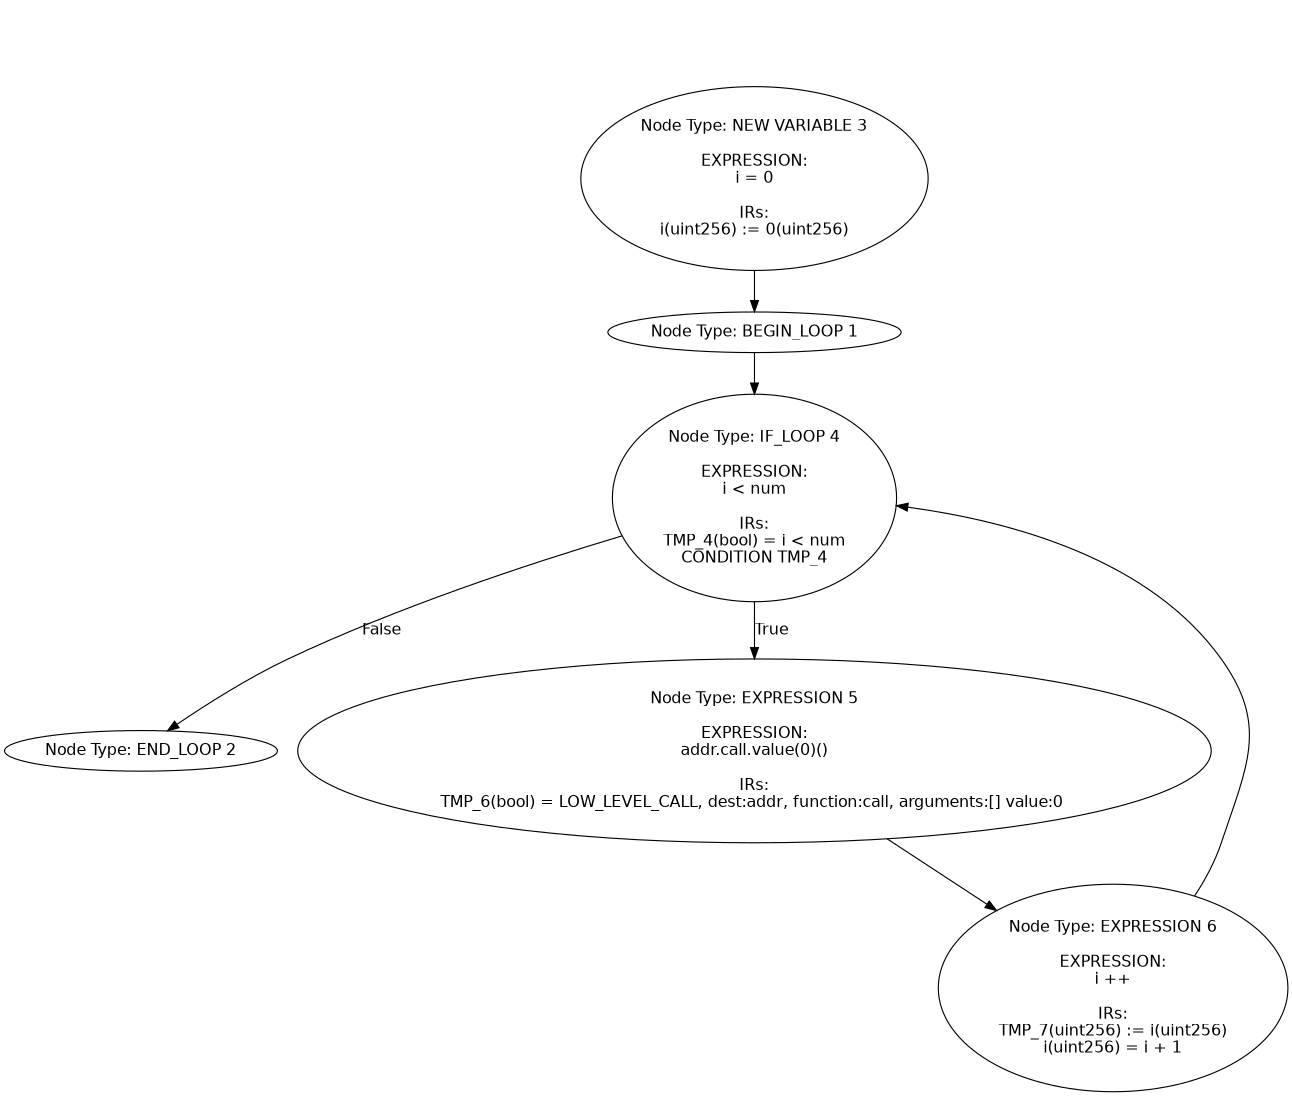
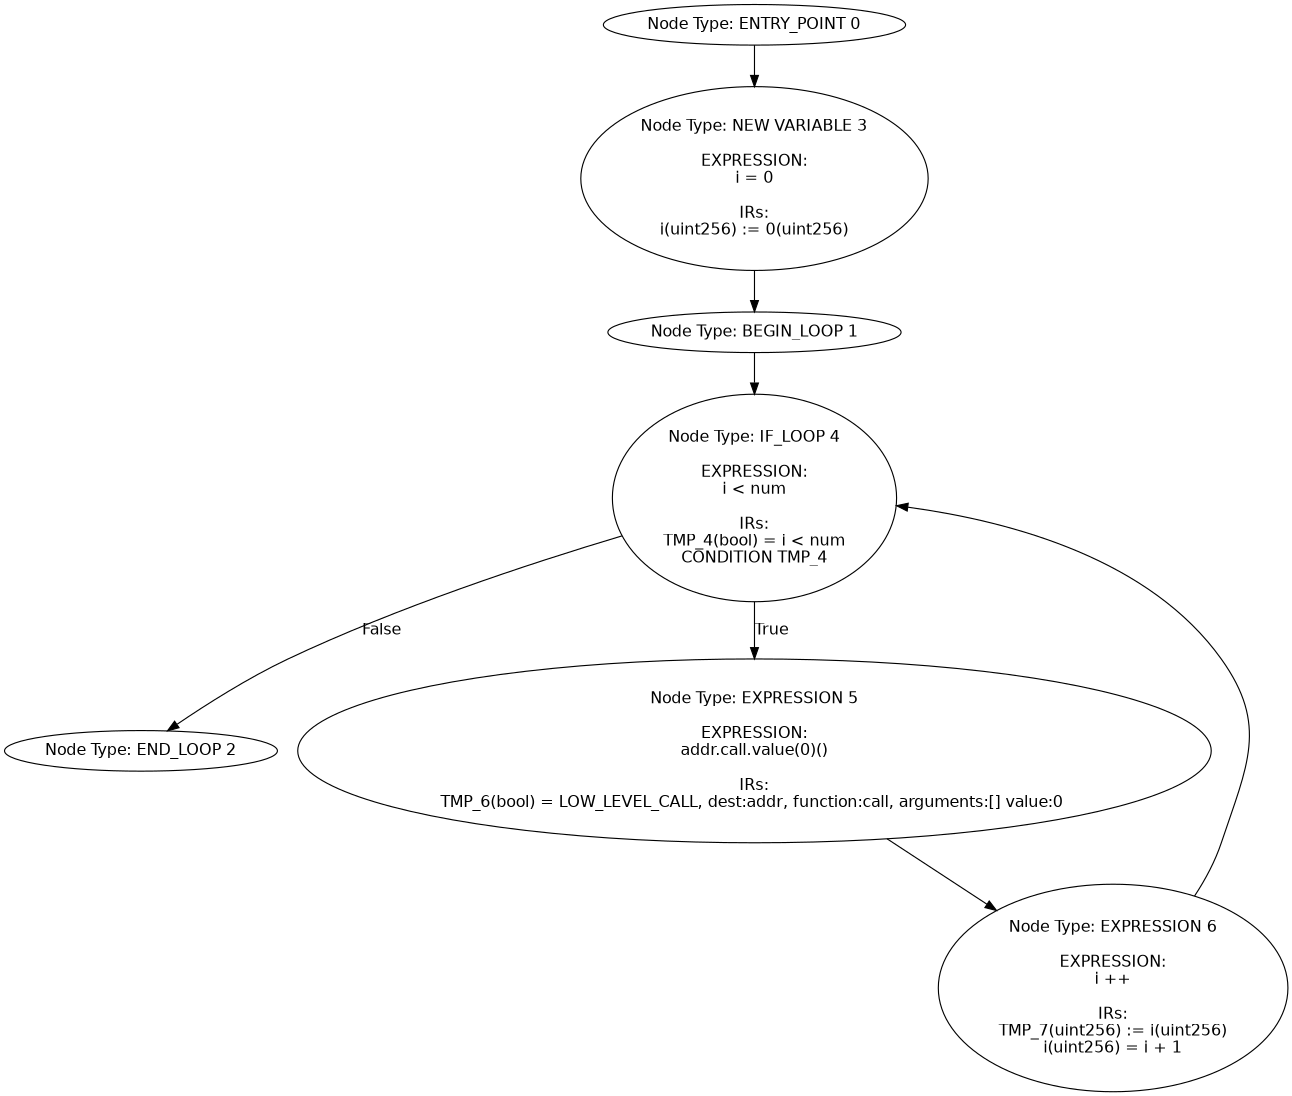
node "Node Type: ENTRY_POINT 0": added
